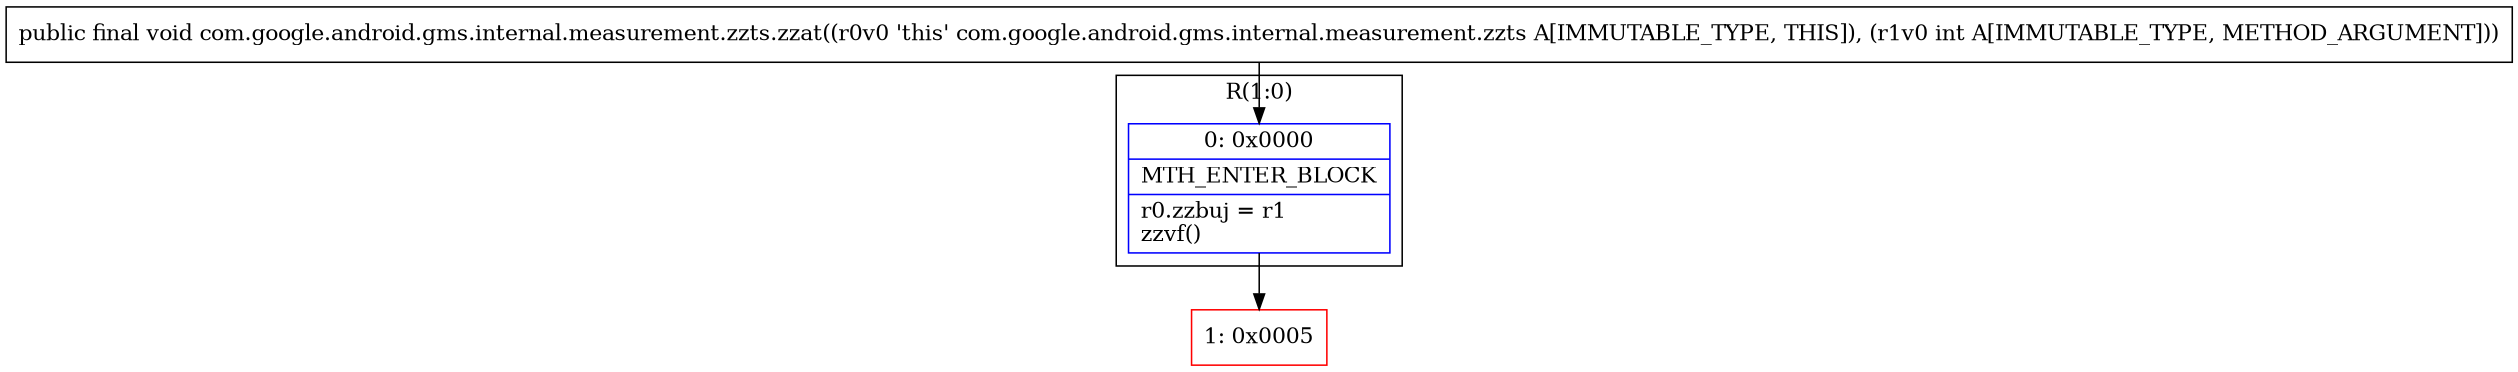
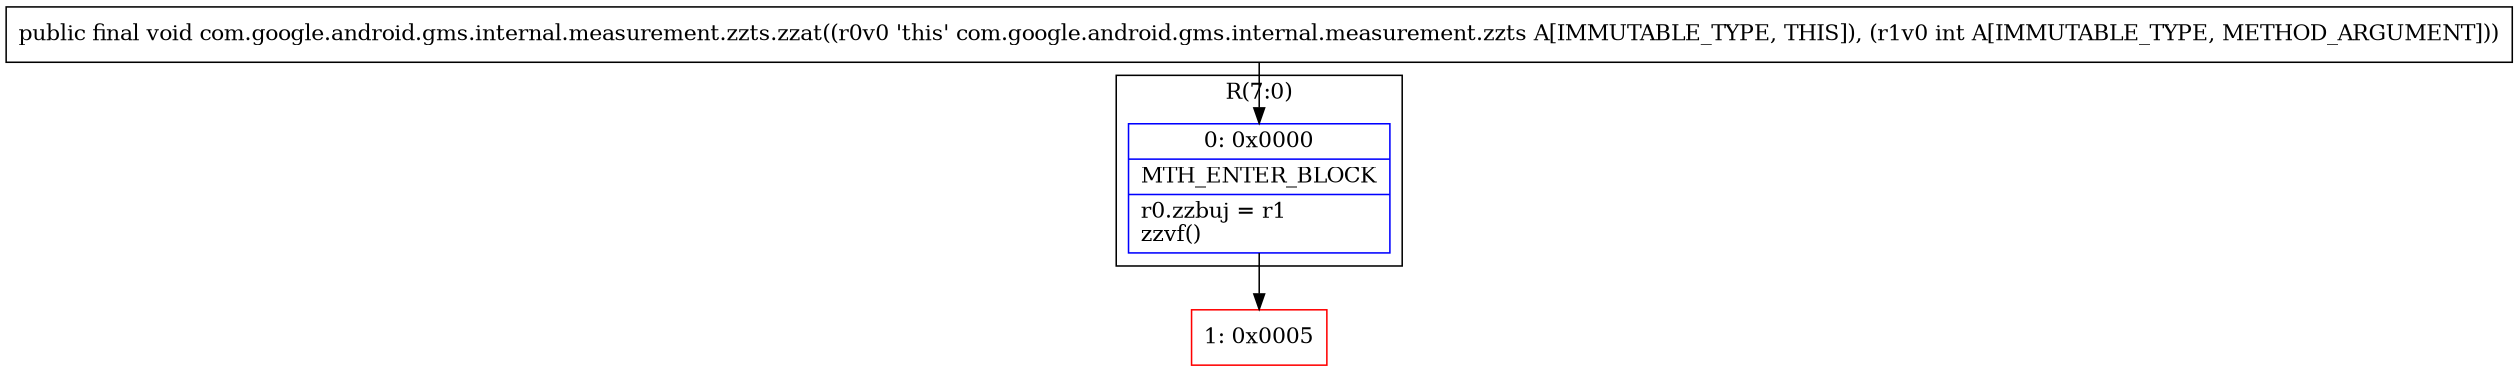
cluster "R(1:0)": label "R(1:0)" -> "R(7:0)"
